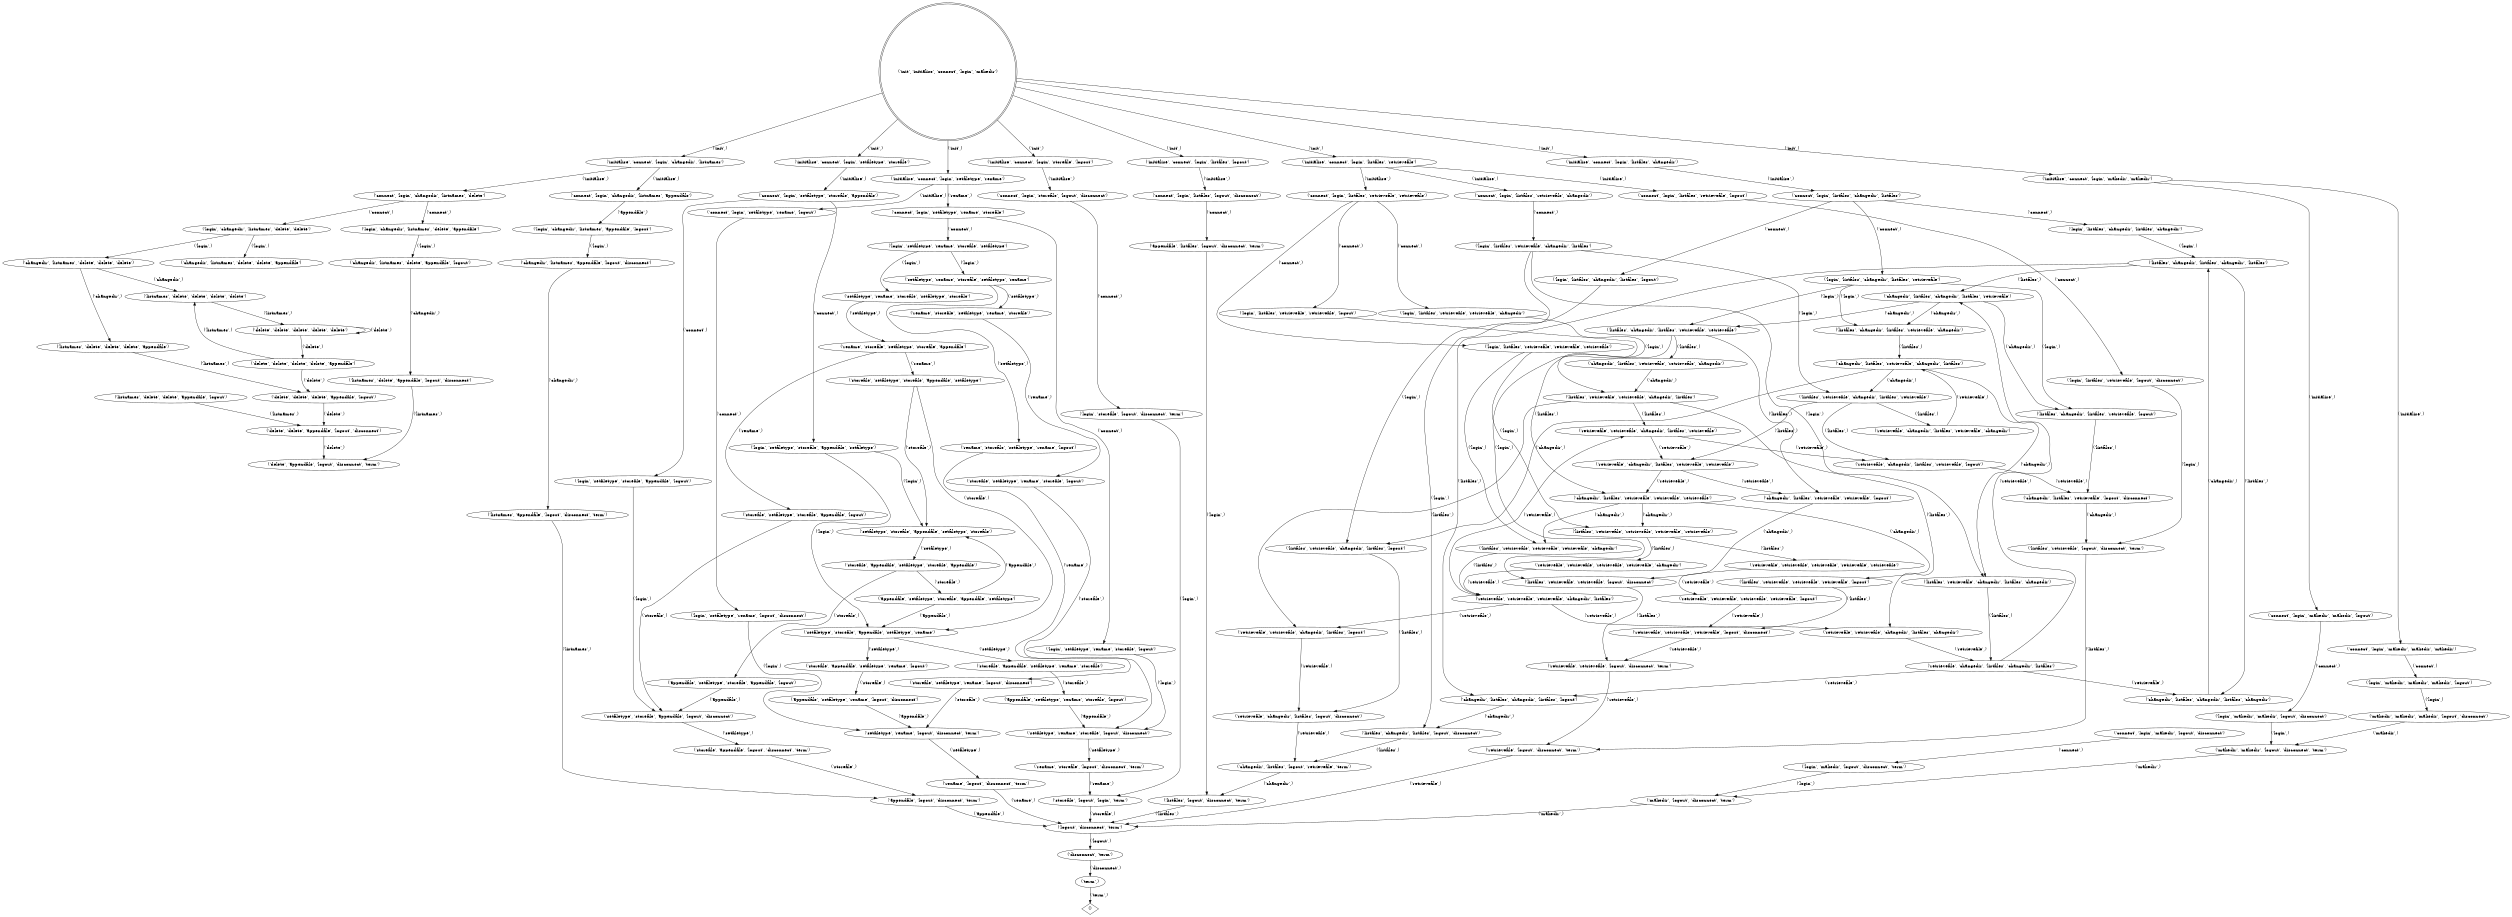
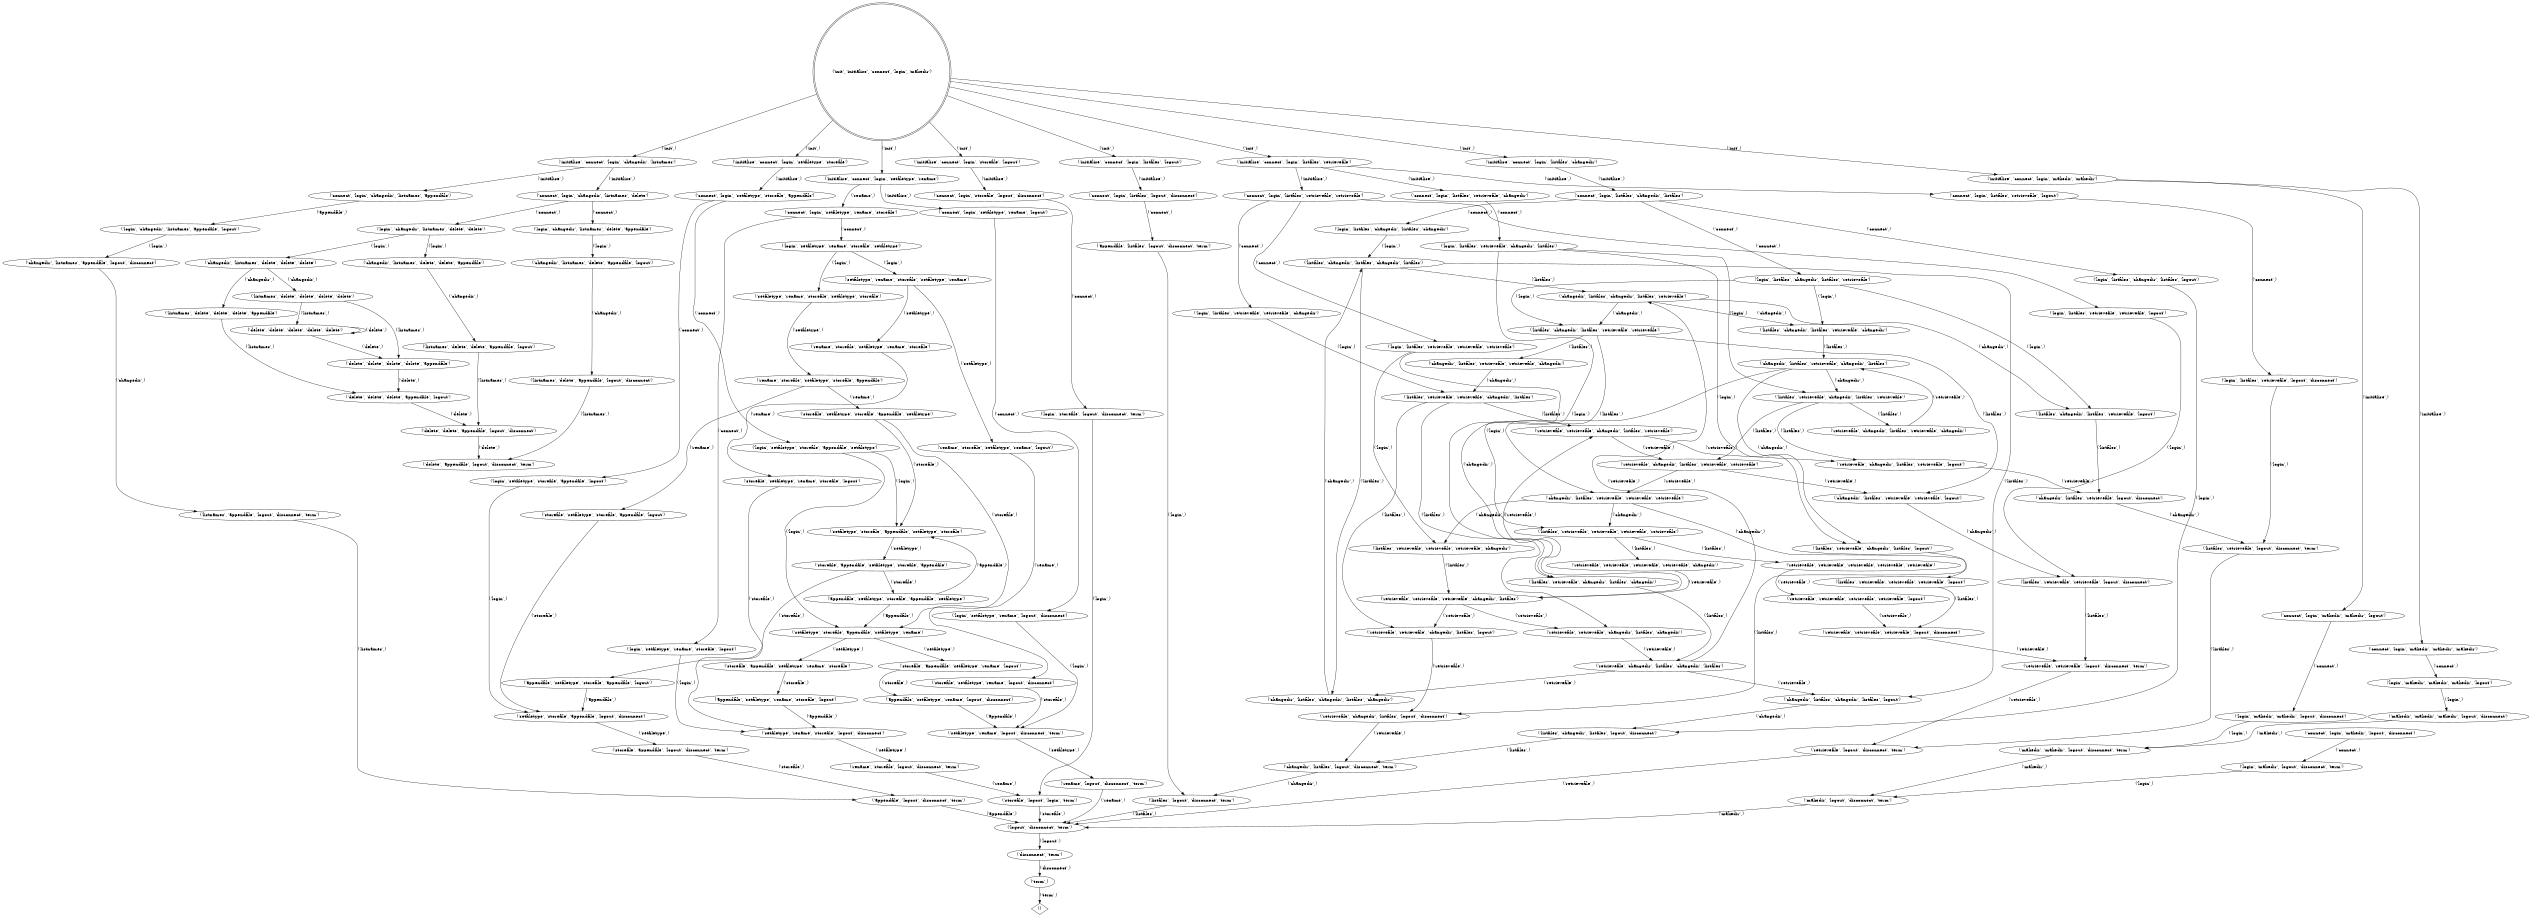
edge "('changedir', 'listnames', 'delete', 'delete', 'appendfile')" -> "('listnames', 'delete', 'delete', 'appendfile', 'logout')": added, label "('changedir',)"
edge "('delete', 'delete', 'delete', 'delete', 'appendfile')" -> "('listnames', 'delete', 'delete', 'delete', 'delete')": reversed
node "('changedir', 'listfiles', 'logout', 'retrievefile', 'term')": label "('changedir', 'listfiles', 'logout', 'retrievefile', 'term')" -> "('changedir', 'listfiles', 'logout', 'disconnect', 'term')"
